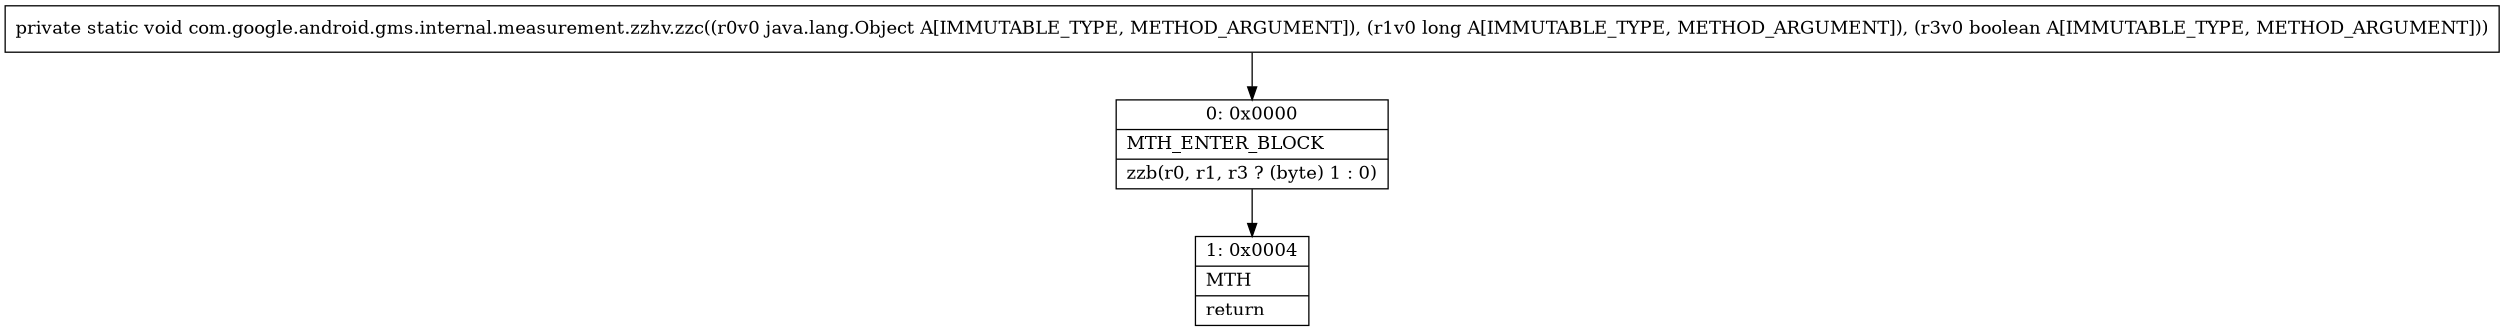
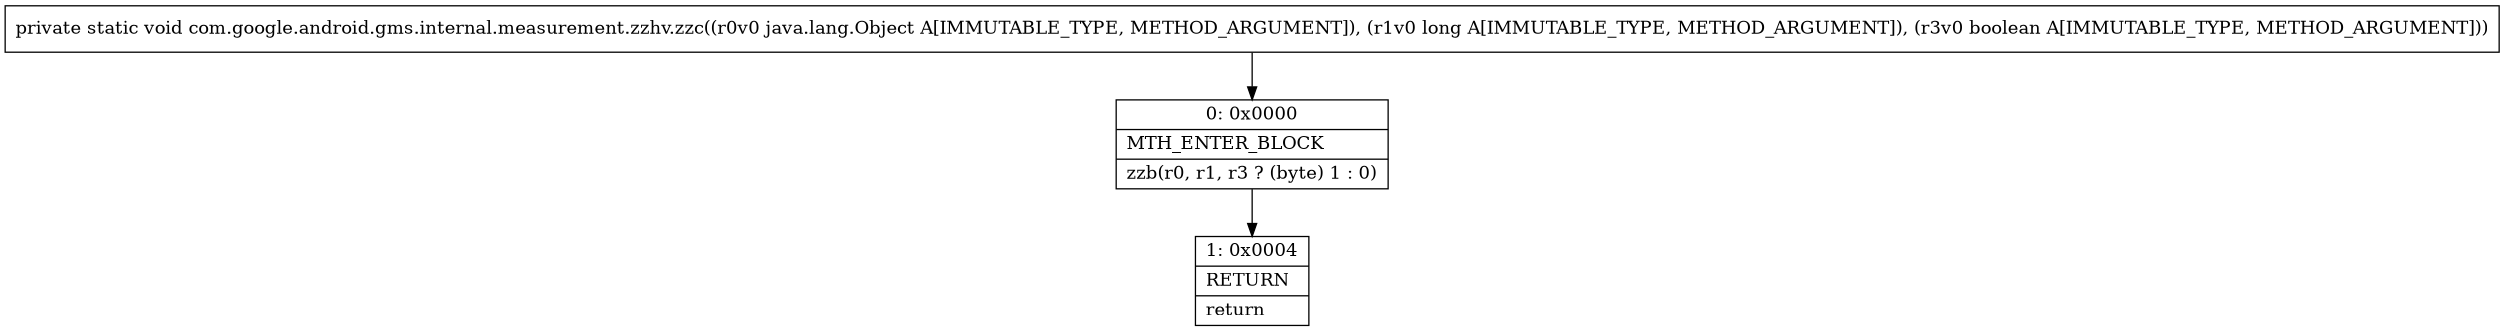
node "1: 0x0004": text "MTH" -> "RETURN"
